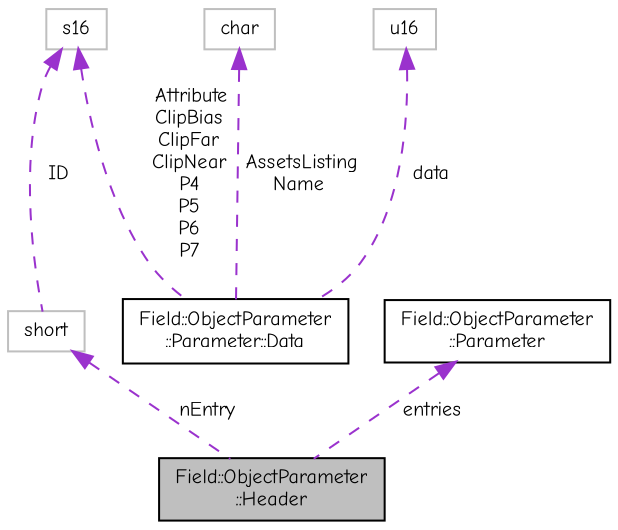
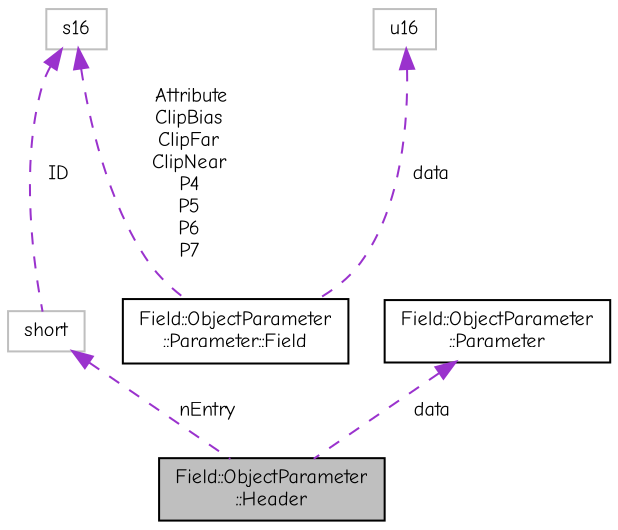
node "char": removed
node "Field::ObjectParameter ::Parameter::Data": label "Field::ObjectParameter ::Parameter::Data" -> "Field::ObjectParameter ::Parameter::Field"
edge "Field::ObjectParameter ::Header" -> "Field::ObjectParameter ::Parameter": label " entries" -> " data"
